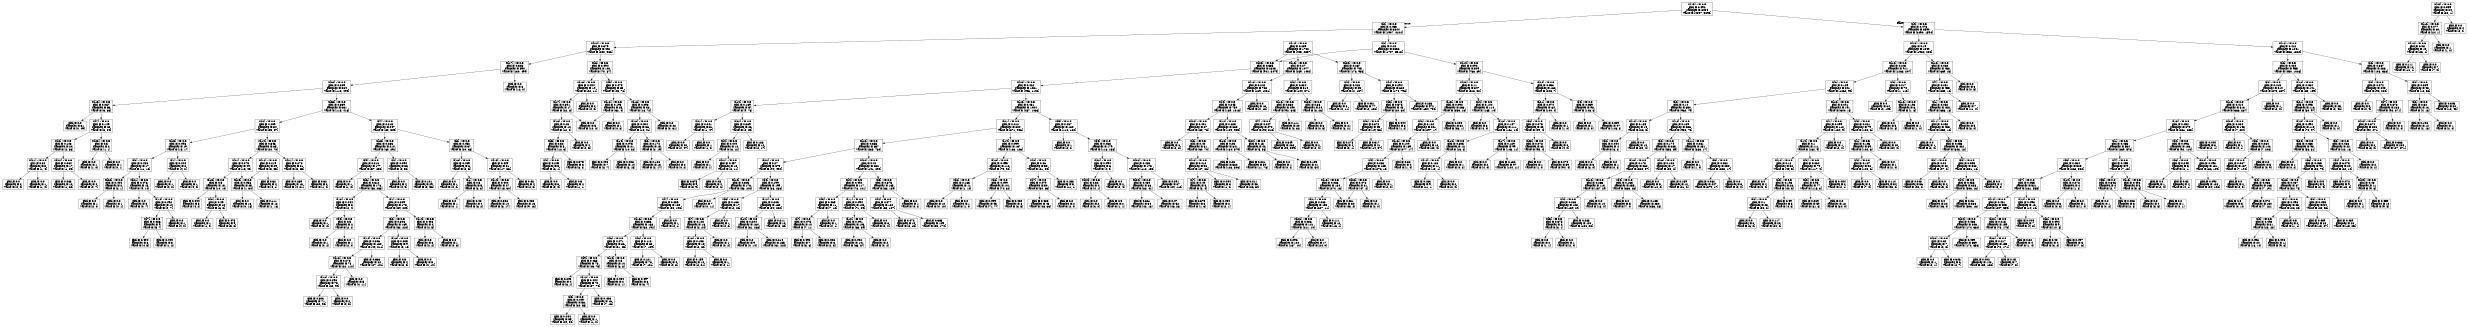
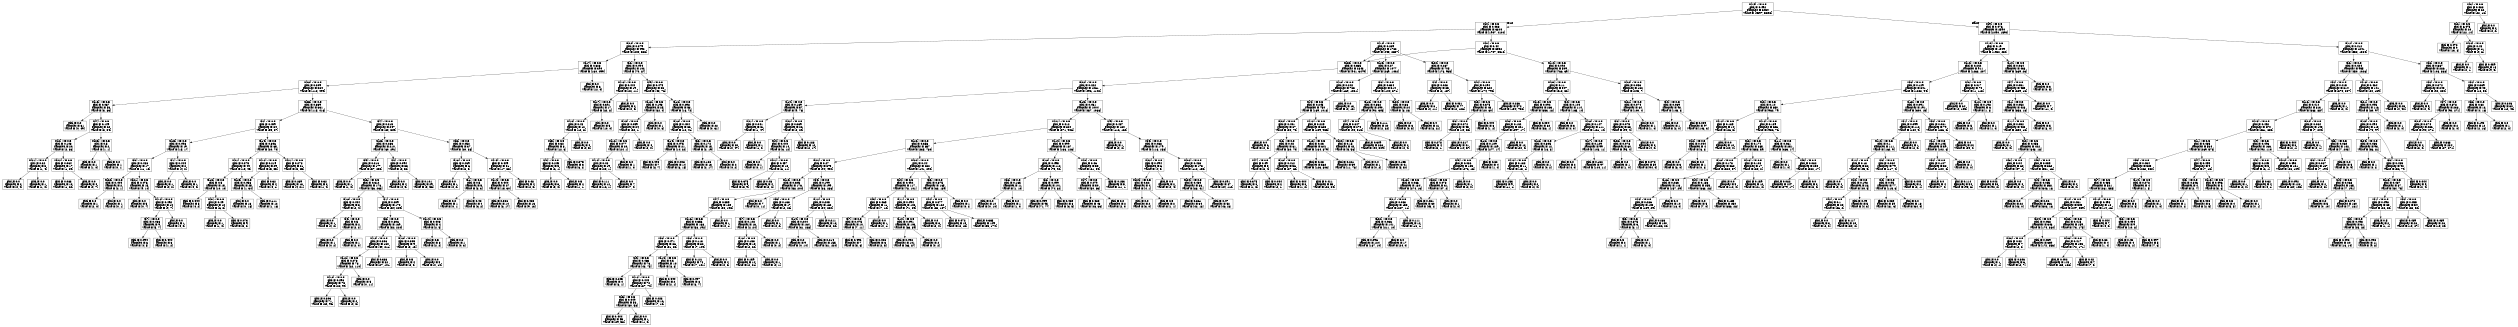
edge "X[18] <= 0.5 gini = 0.198 samples = 25 value = [32, 4]" -> "gini = 0.0 samples = 5 value = [10, 0]": now "X[18] <= 0.5 gini = 0.198 samples = 25 value = [32, 4]" -> "X[15] <= 0.5 gini = 0.059 samples = 24 value = [32, 1]"
edge "X[15] <= 0.5 gini = 0.494 samples = 115 value = [78, 97]" -> "X[3] <= 0.5 gini = 0.488 samples = 22 value = [22, 16]": now "X[15] <= 0.5 gini = 0.494 samples = 115 value = [78, 97]" -> "X[3] <= 0.5 gini = 0.485 samples = 92 value = [56, 79]"
edge "X[13] <= 0.5 gini = 0.412 samples = 56 value = [27, 66]" -> "X[7] <= 0.5 gini = 0.49 samples = 5 value = [3, 4]": now "X[6] <= 0.5 gini = 0.42 samples = 61 value = [30, 70]" -> "X[7] <= 0.5 gini = 0.49 samples = 5 value = [3, 4]"
